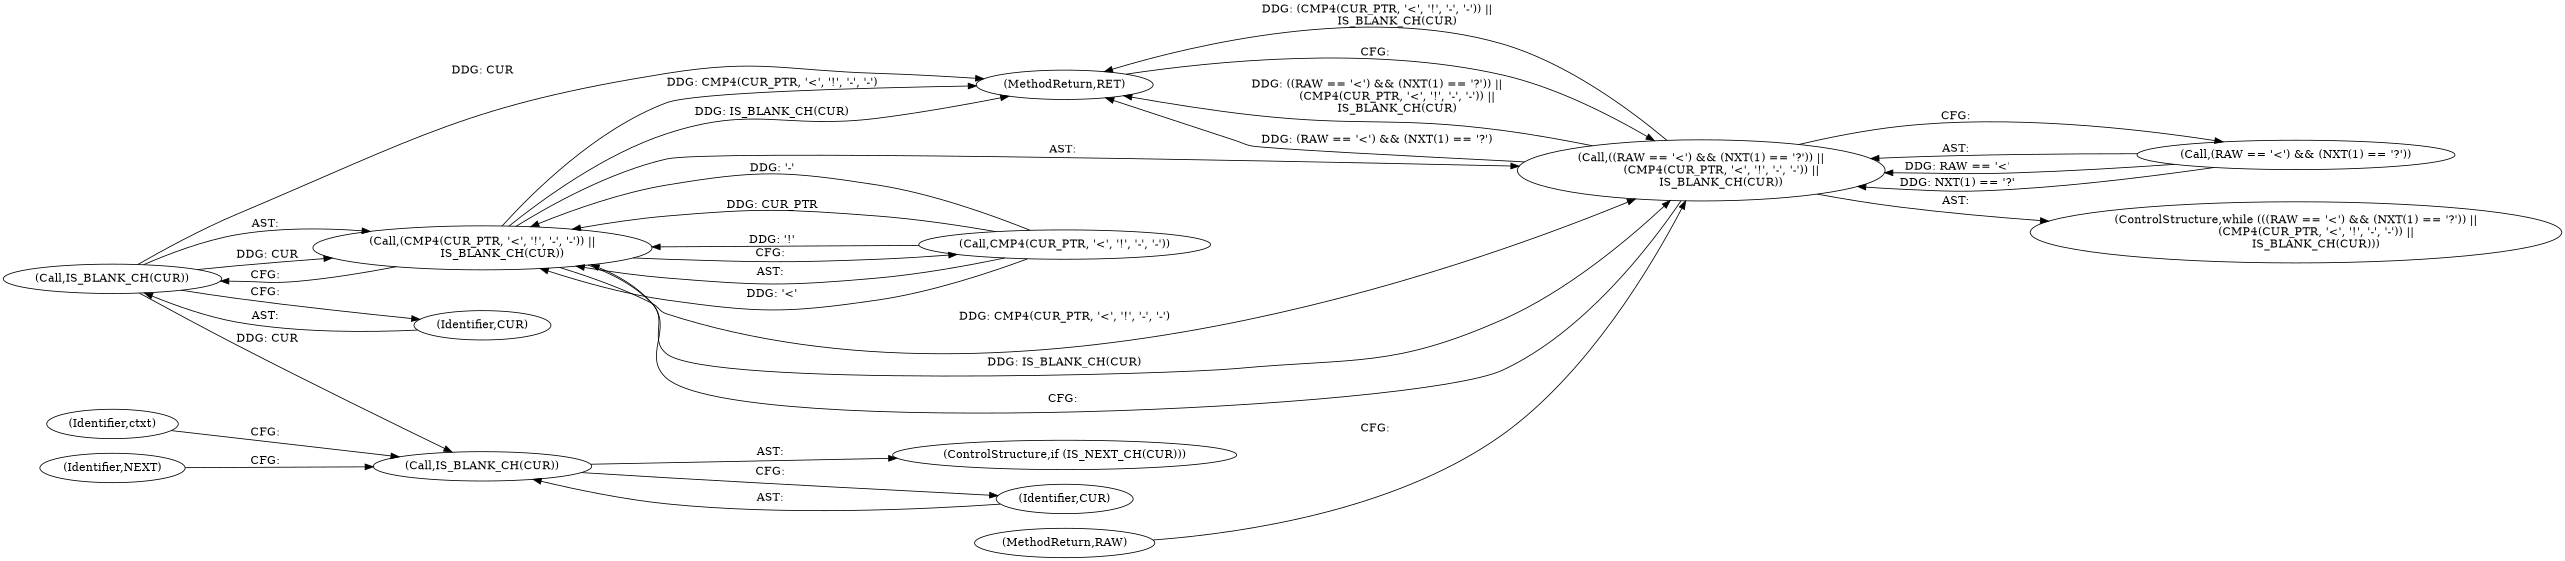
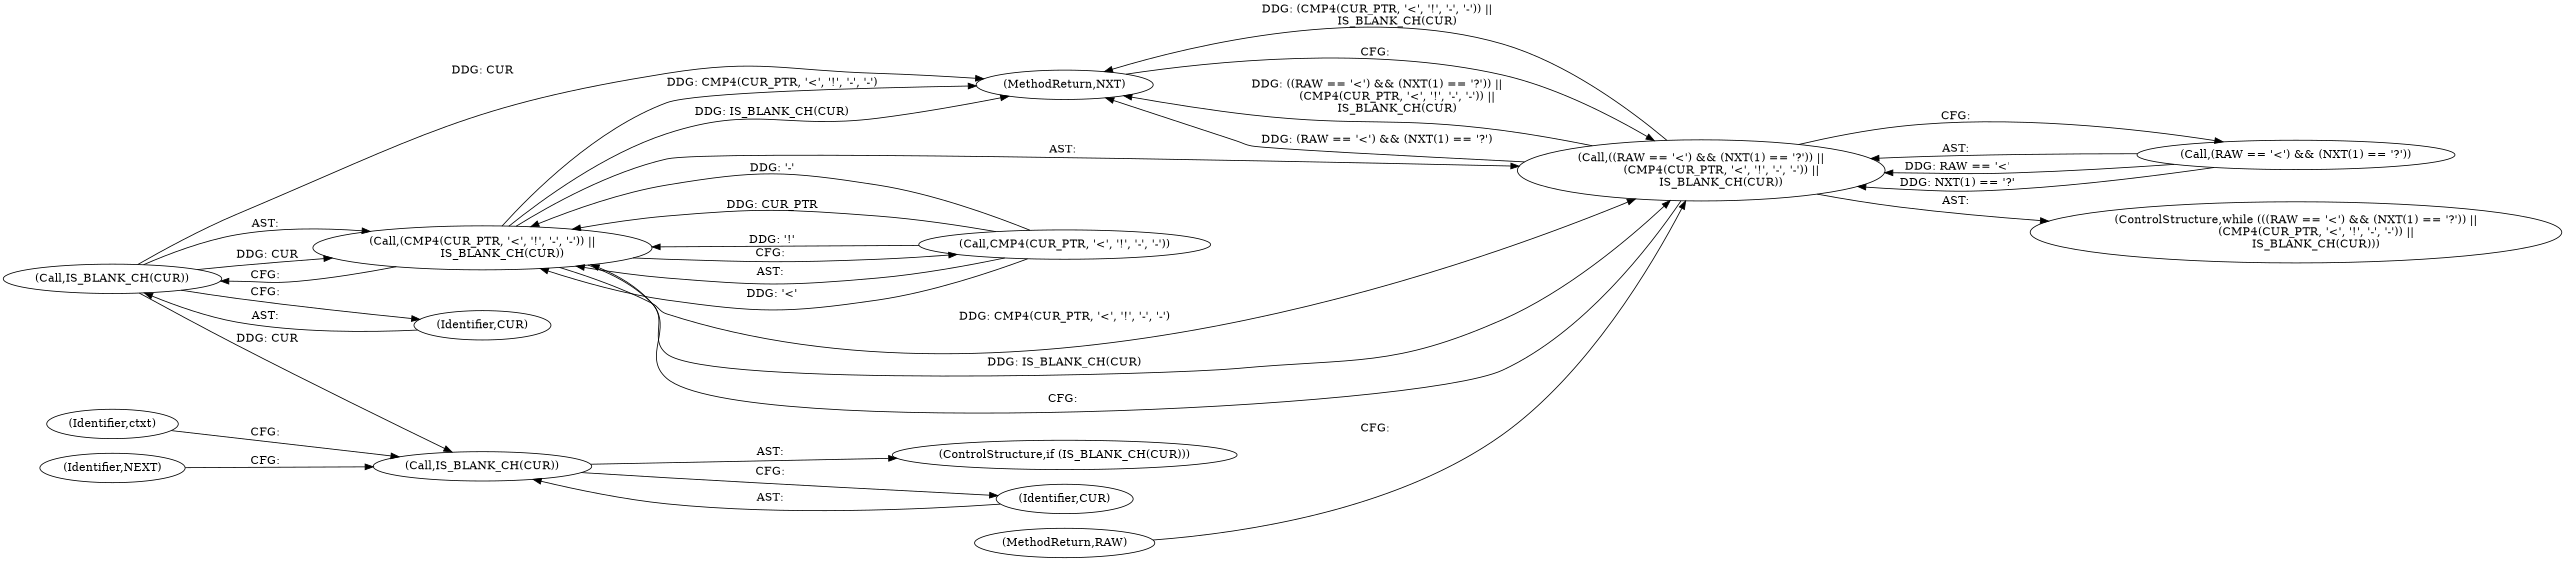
node "(MethodReturn,RET)": label "(MethodReturn,RET)" -> "(MethodReturn,NXT)"
node "(ControlStructure,if (IS_NEXT_CH(CUR)))": label "(ControlStructure,if (IS_NEXT_CH(CUR)))" -> "(ControlStructure,if (IS_BLANK_CH(CUR)))"
